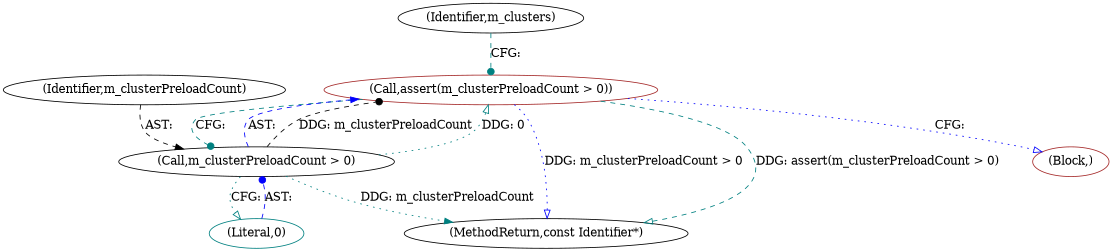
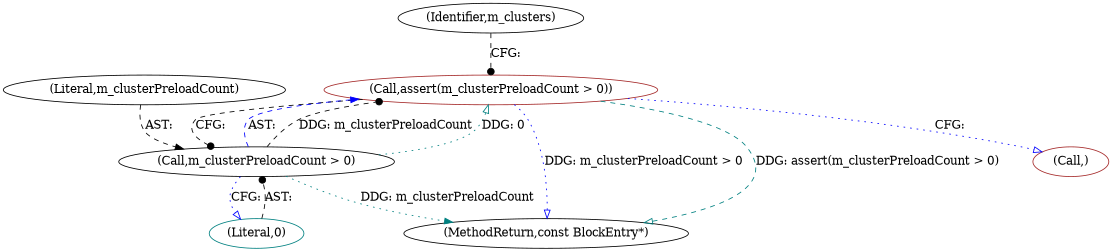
edge "(Identifier,m_clusters)" -> "(Call,assert(m_clusterPreloadCount > 0))": color teal -> black
node "(Identifier,m_clusterPreloadCount)": label "(Identifier,m_clusterPreloadCount)" -> "(Literal,m_clusterPreloadCount)"
edge "(Call,assert(m_clusterPreloadCount > 0))" -> "(Call,m_clusterPreloadCount > 0)": color teal -> black
node "(Block,)": label "(Block,)" -> "(Call,)"
edge "(Call,m_clusterPreloadCount > 0)" -> "(Literal,0)": color teal -> blue
edge "(Literal,0)" -> "(Call,m_clusterPreloadCount > 0)": color blue -> black
node "(MethodReturn,const Identifier*)": label "(MethodReturn,const Identifier*)" -> "(MethodReturn,const BlockEntry*)"
